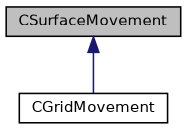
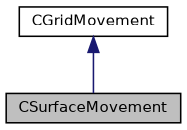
edge "CGridMovement" -> "CSurfaceMovement": reversed
